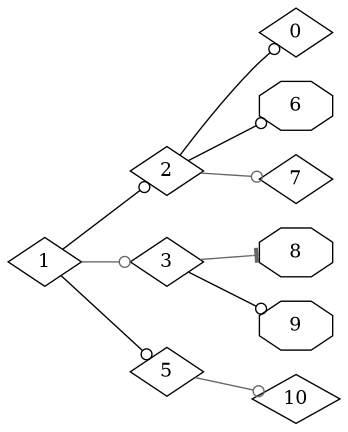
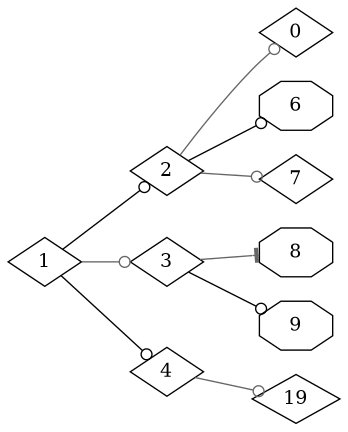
edge "2" -> "0": color black -> gray40
node "5": label "5" -> "4"
node "10": label "10" -> "19"
